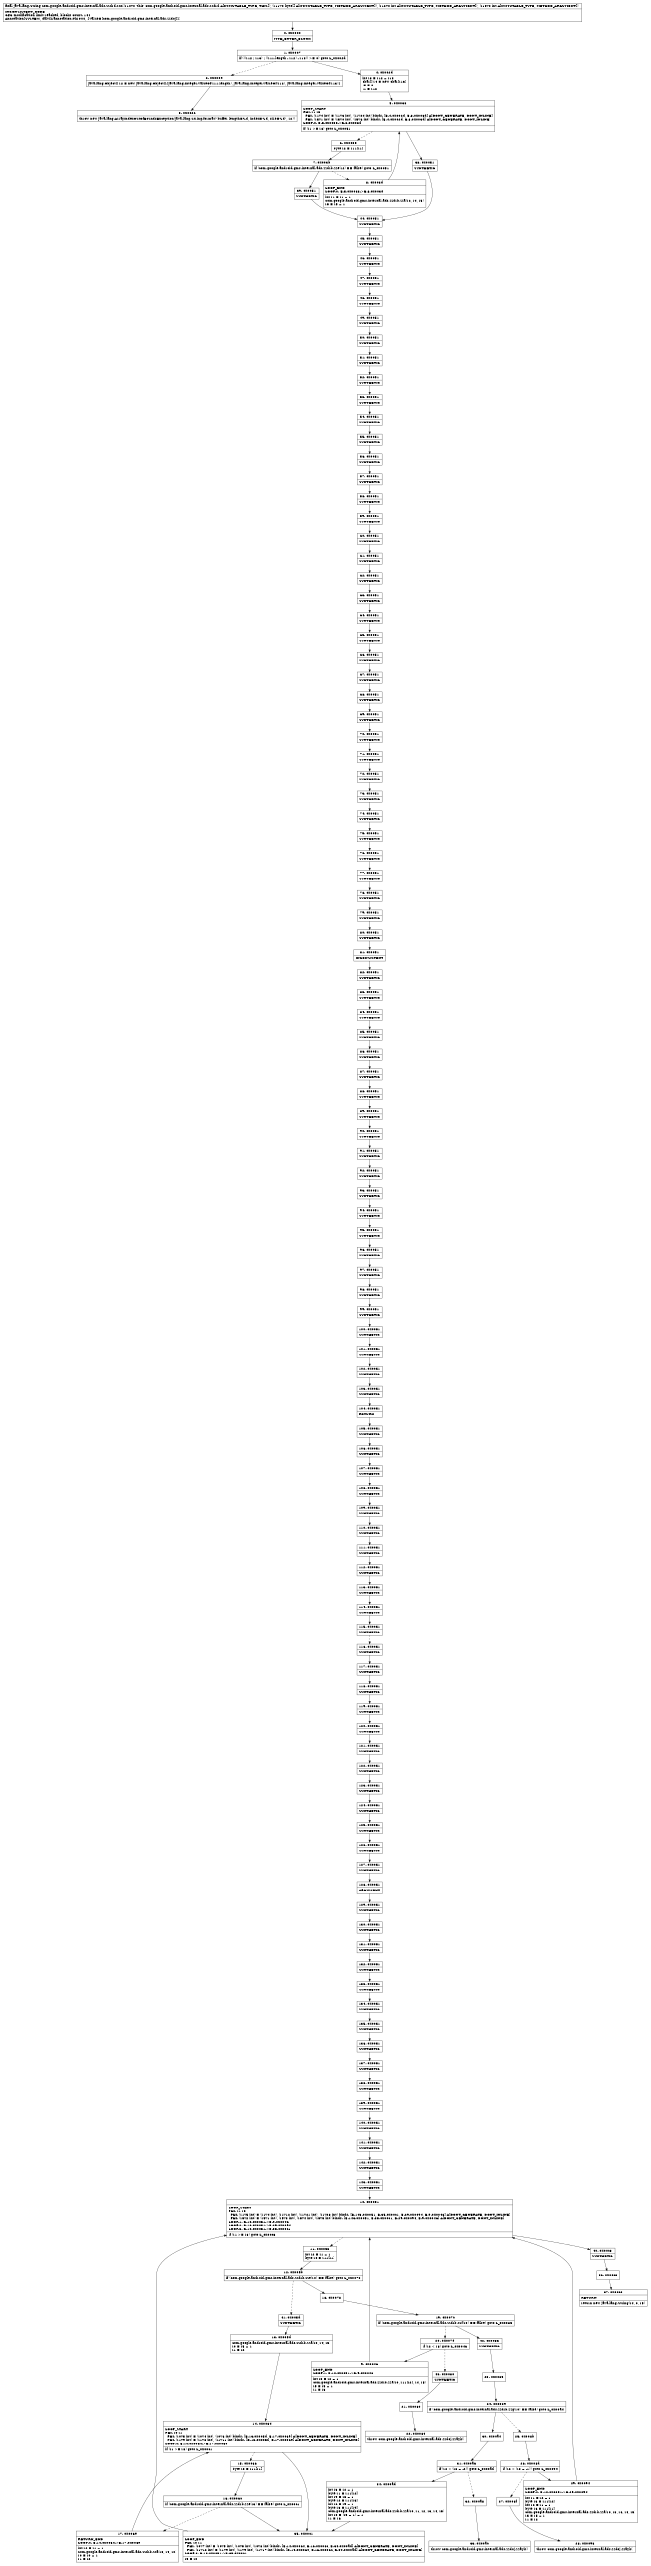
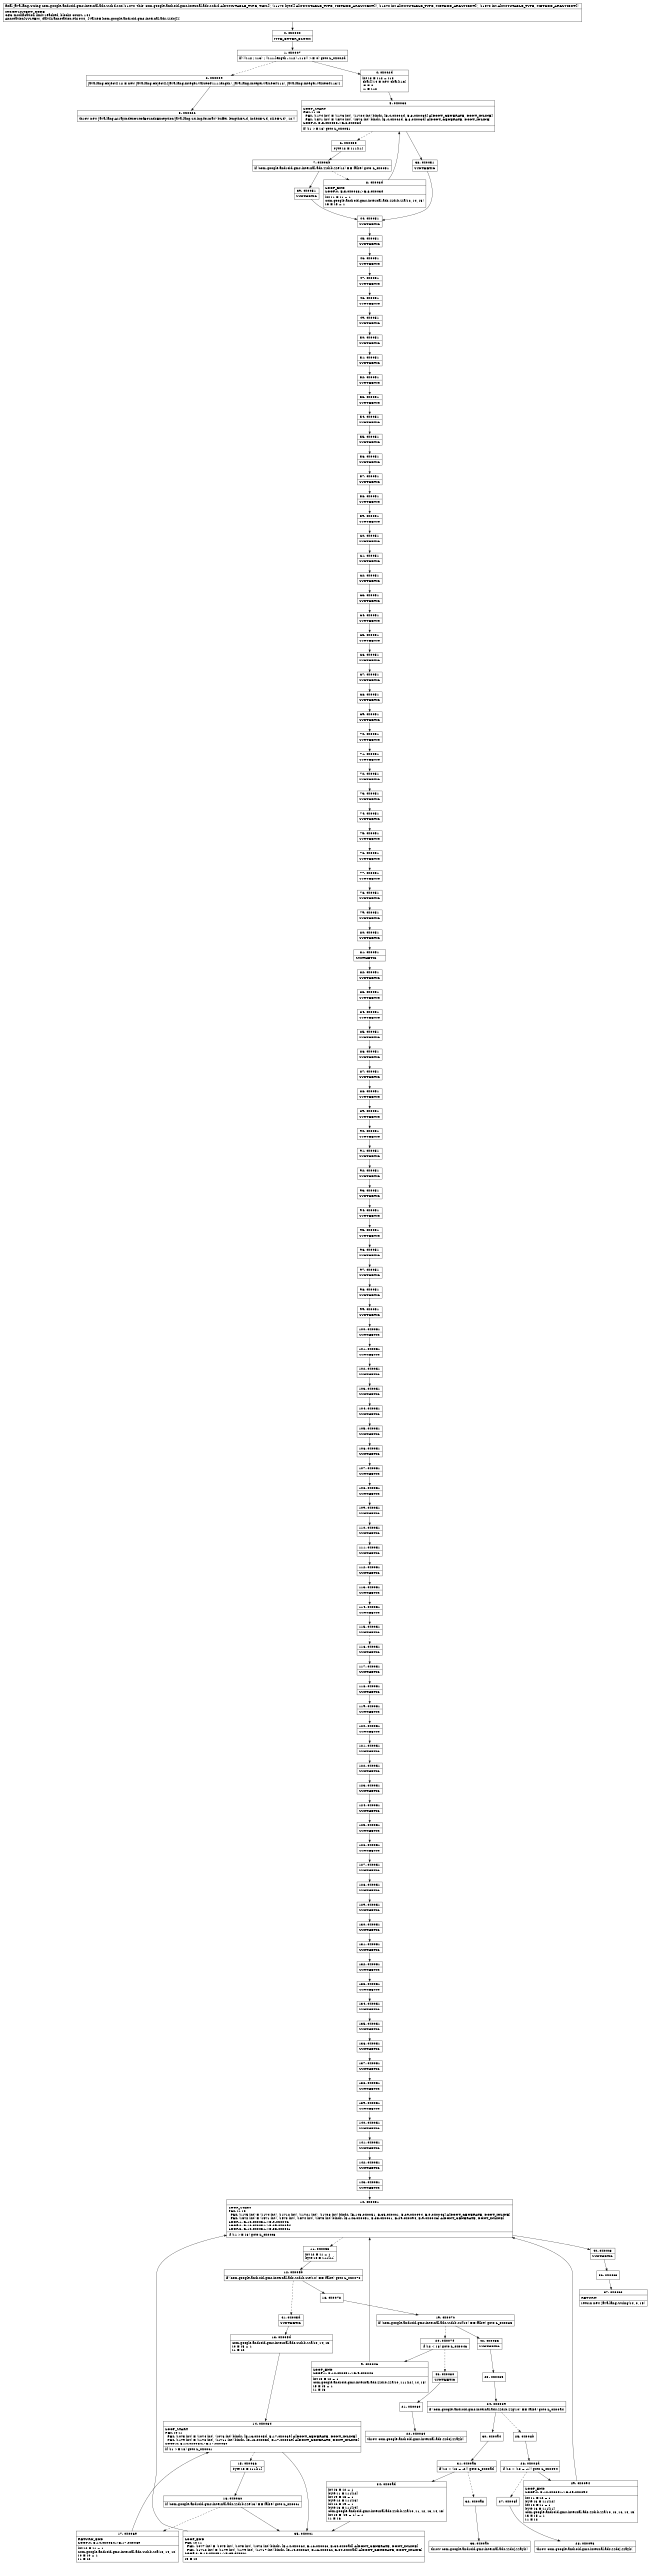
node "81: 0x0051": text "INCONSISTENT" -> "SYNTHETIC"
node "104: 0x0051": text "RETURN" -> "SYNTHETIC"
node "128: 0x0051": text "ARGUMENT" -> "SYNTHETIC"
